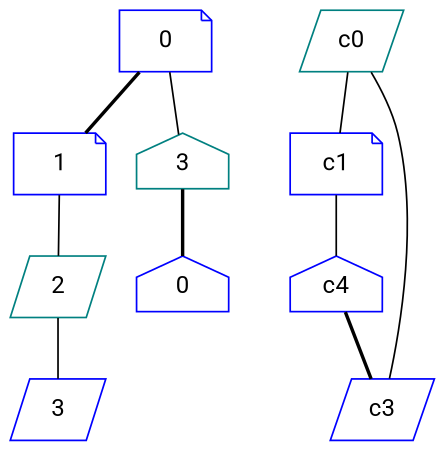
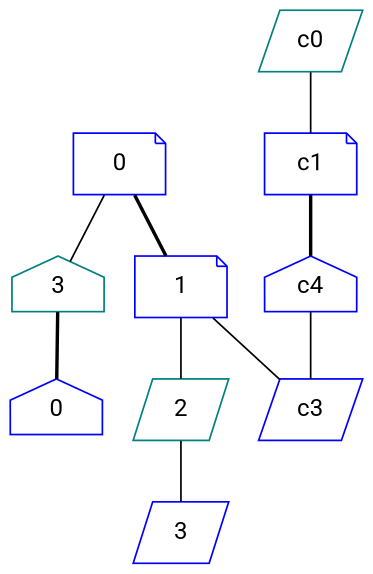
edge "c0" -- "c3": now "1" -- "c3"
edge "c1" -- "c4": style solid -> bold
edge "c4" -- "c3": style bold -> solid
